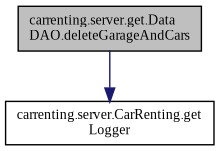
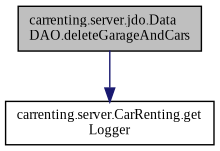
node "carrenting.server.get.Data DAO.deleteGarageAndCars": label "carrenting.server.get.Data DAO.deleteGarageAndCars" -> "carrenting.server.jdo.Data DAO.deleteGarageAndCars"
